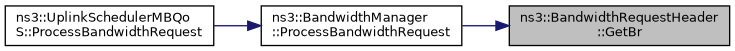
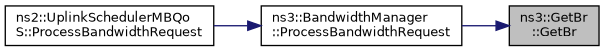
node "ns3::UplinkSchedulerMBQo S::ProcessBandwidthRequest": label "ns3::UplinkSchedulerMBQo S::ProcessBandwidthRequest" -> "ns2::UplinkSchedulerMBQo S::ProcessBandwidthRequest"
node "ns3::BandwidthRequestHeader ::GetBr": label "ns3::BandwidthRequestHeader ::GetBr" -> "ns3::GetBr ::GetBr"
